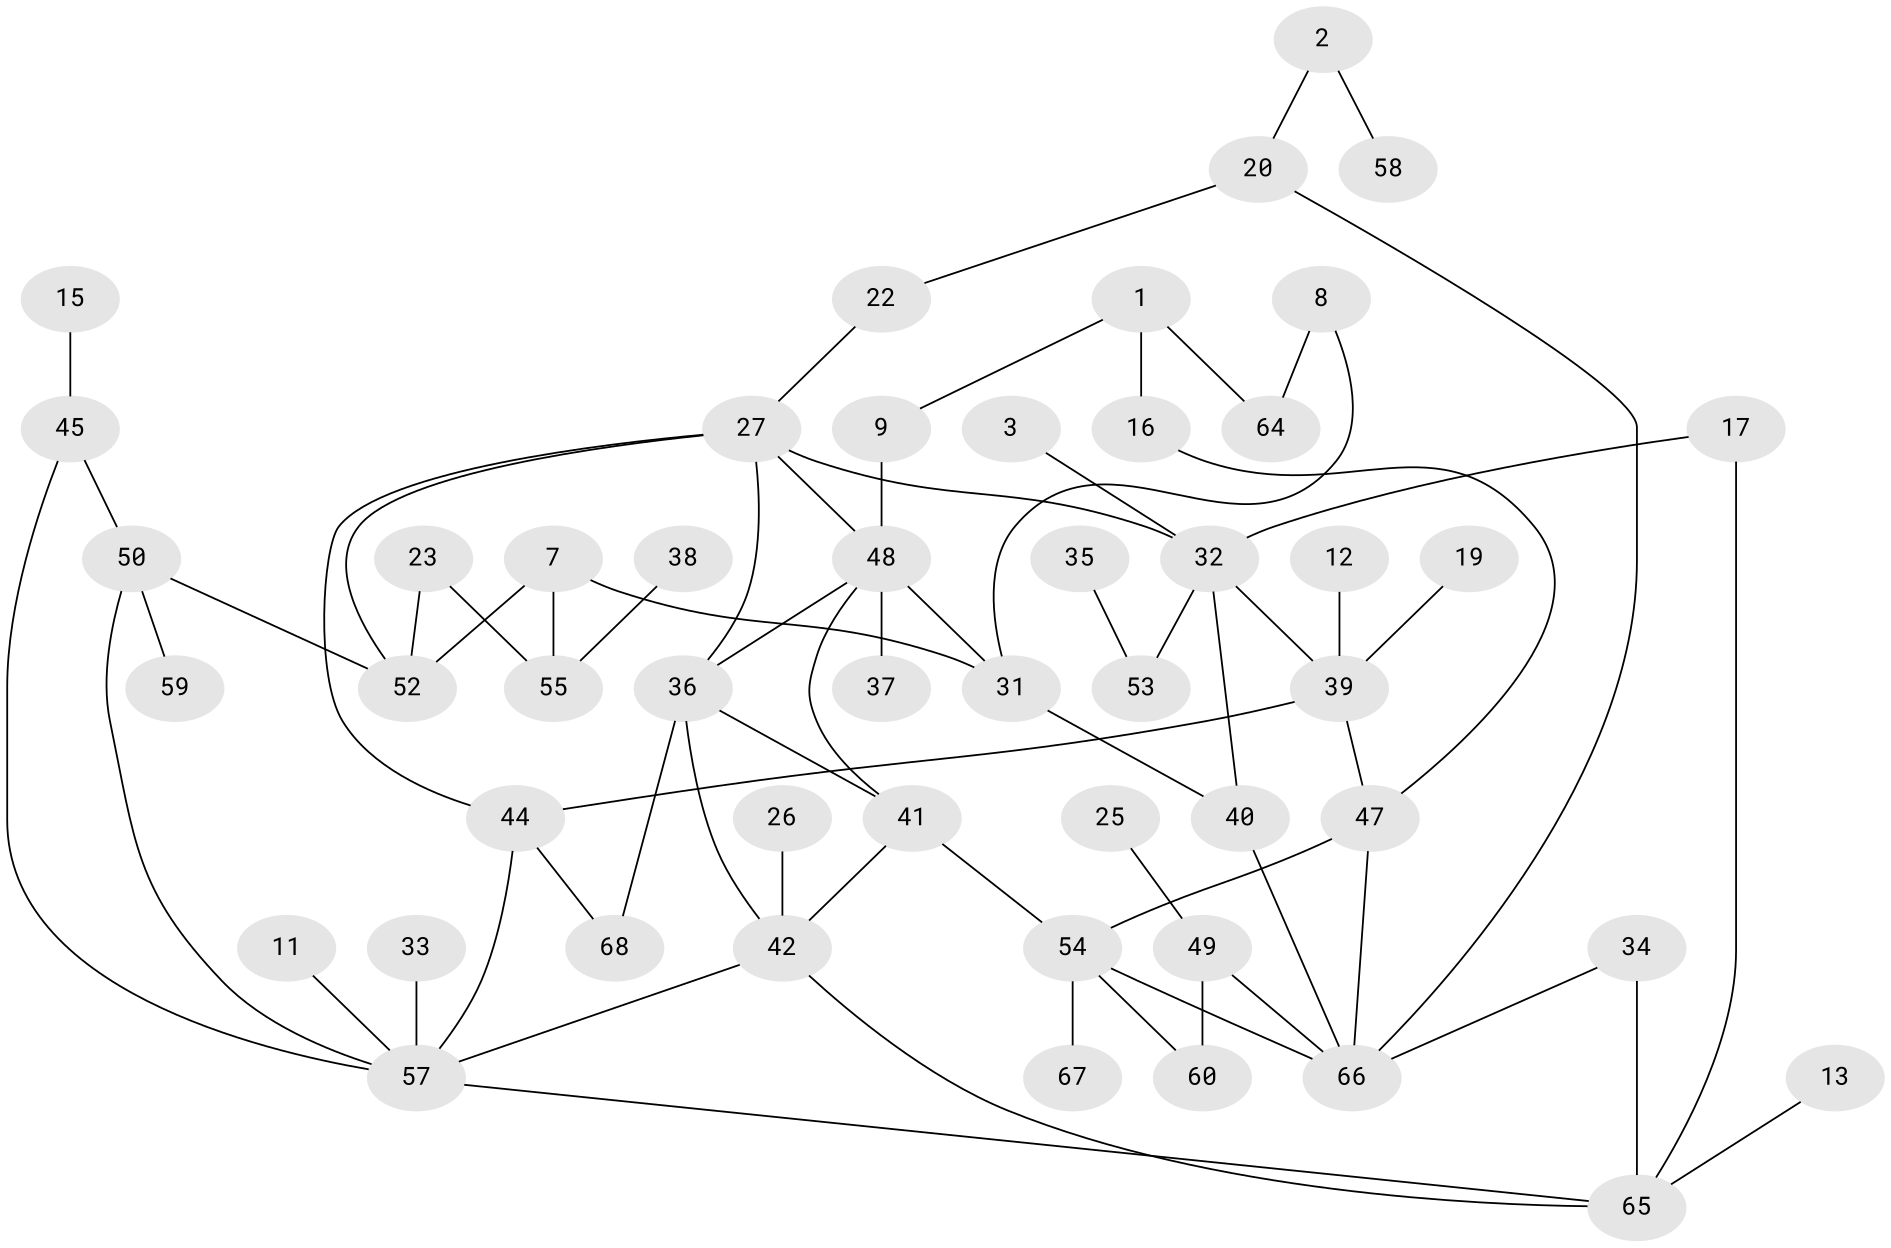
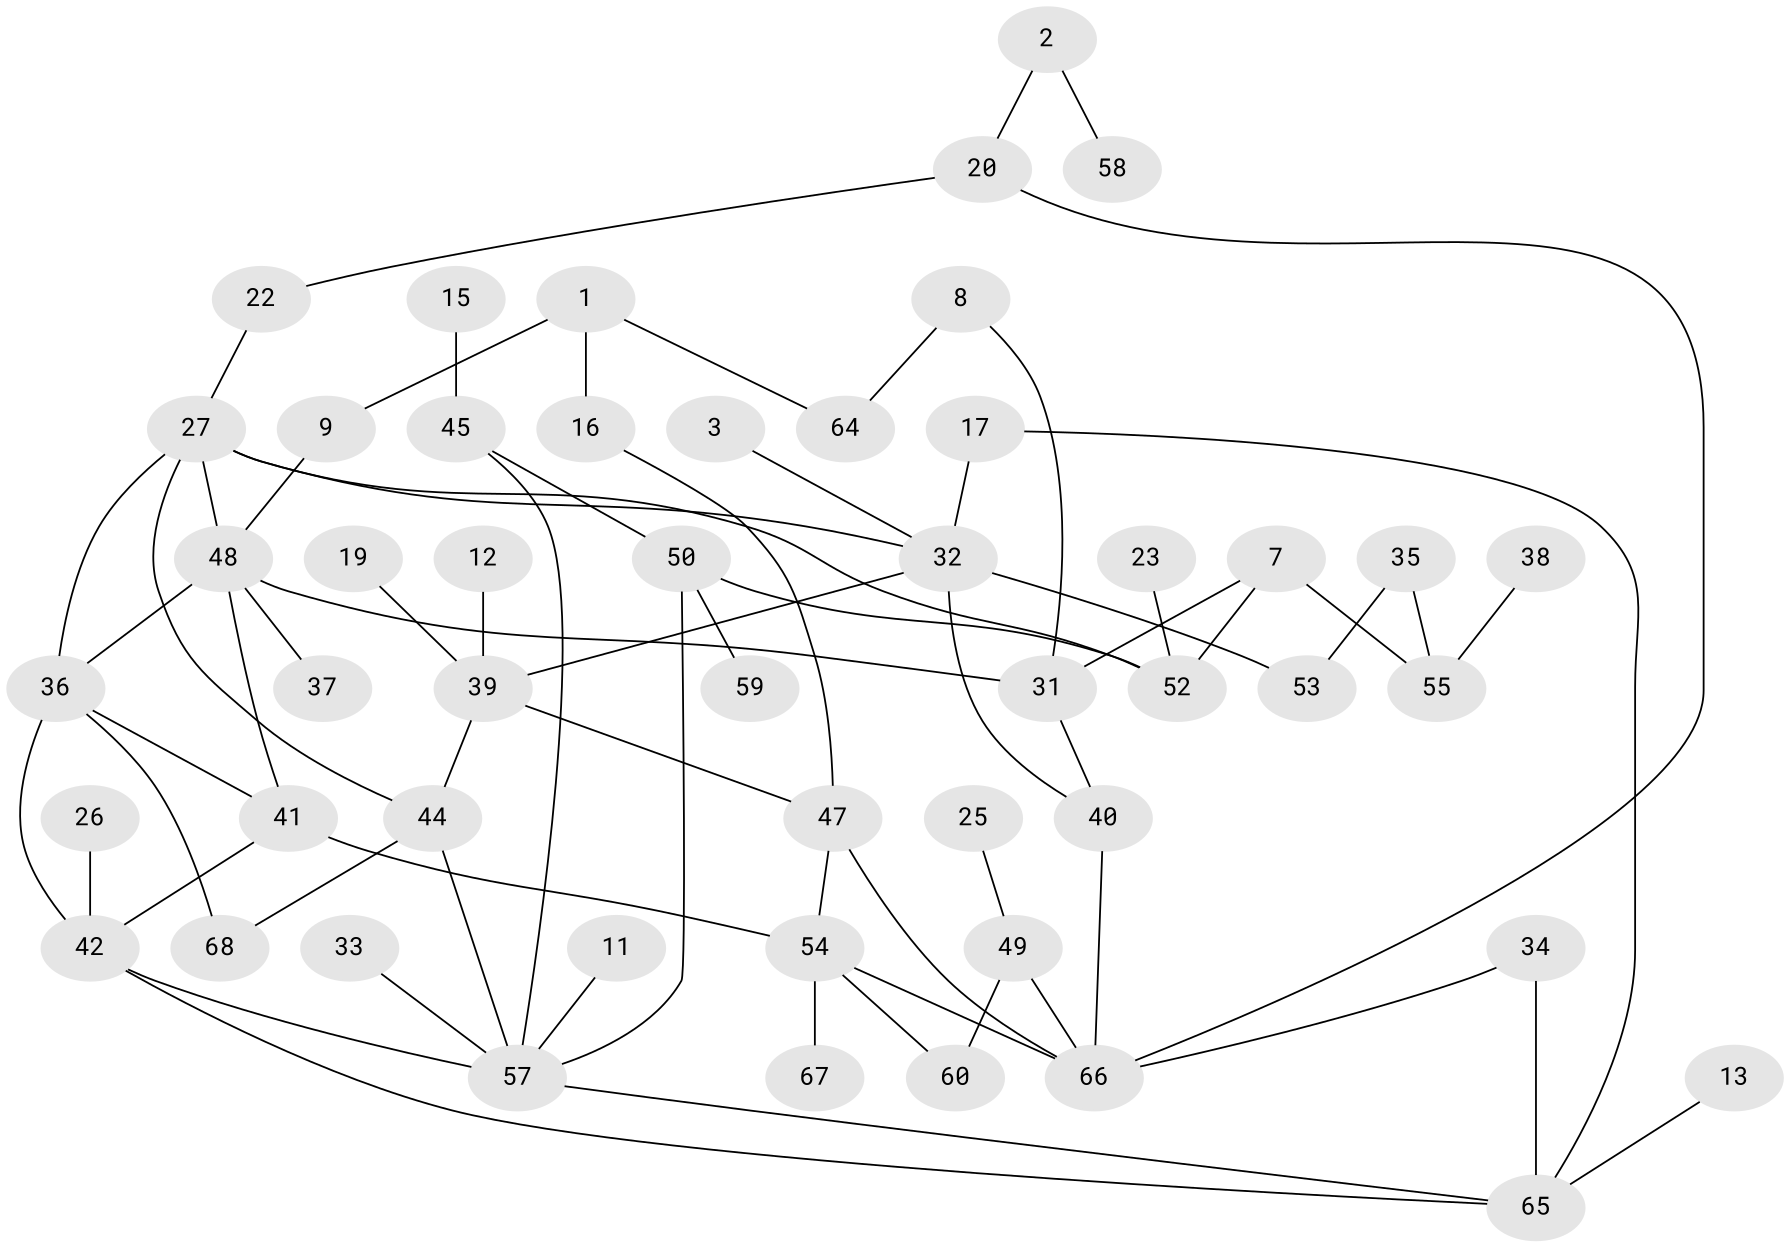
edge "23" -- "55": now "35" -- "55"
